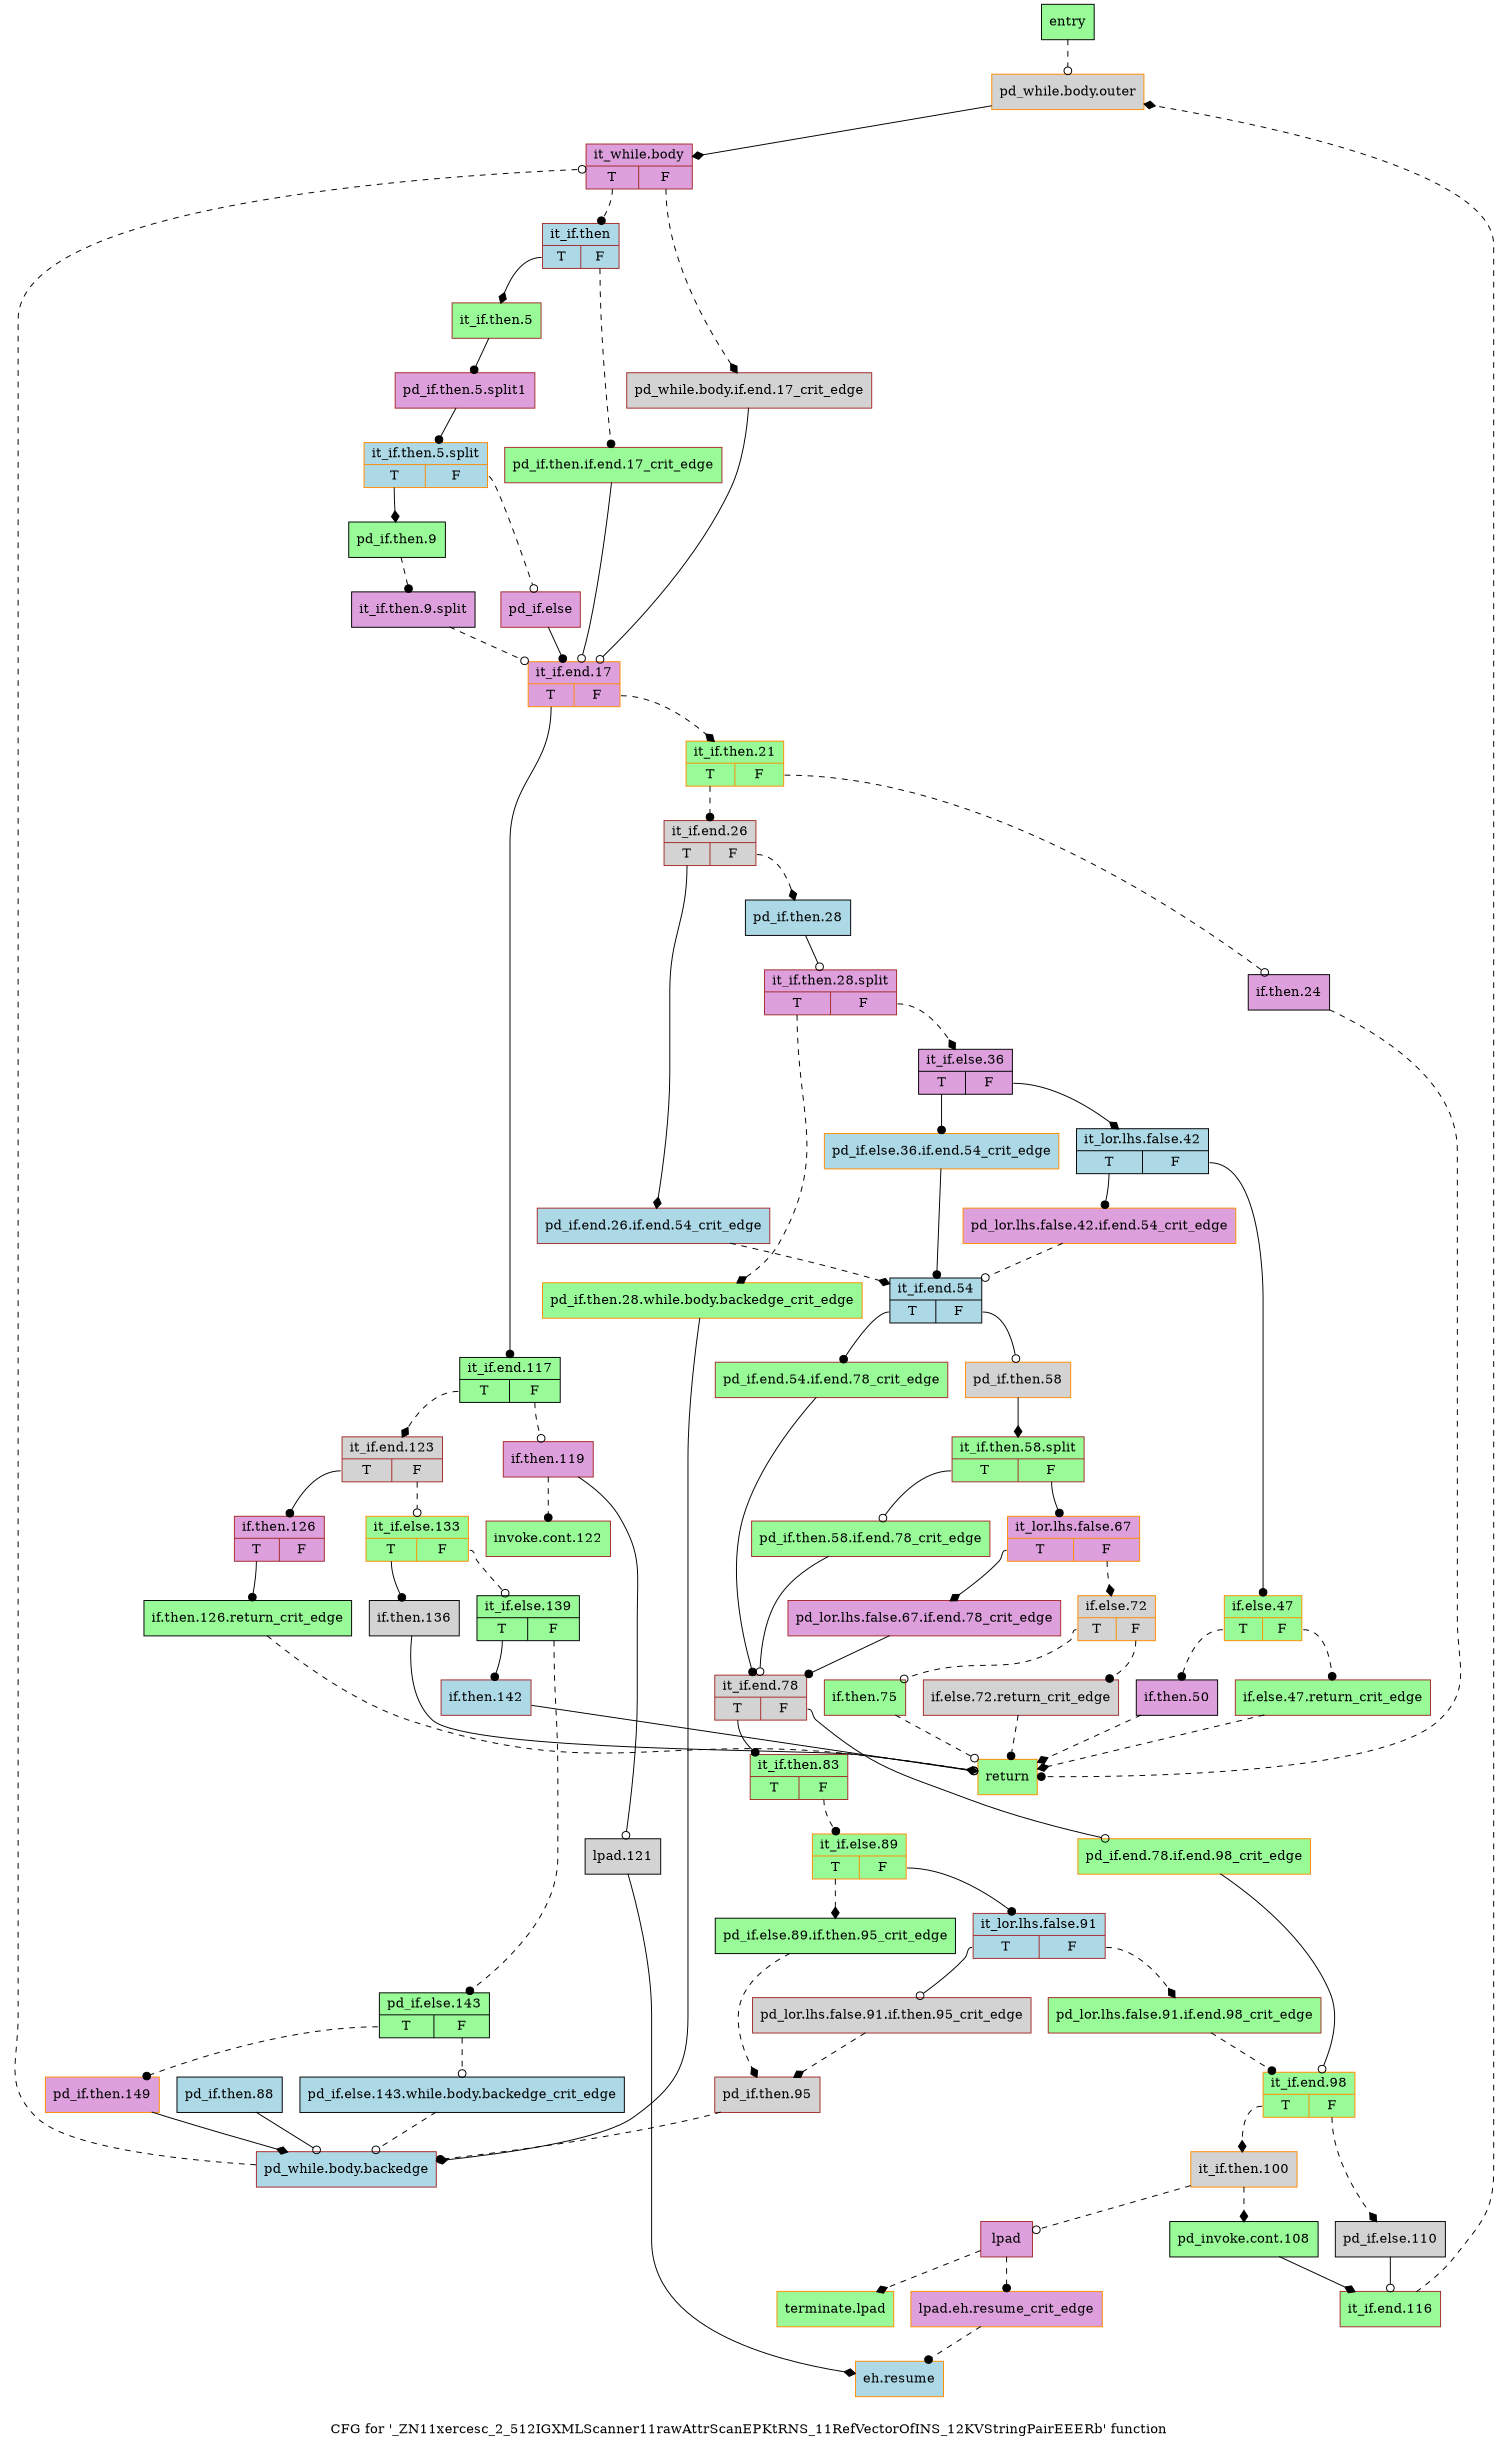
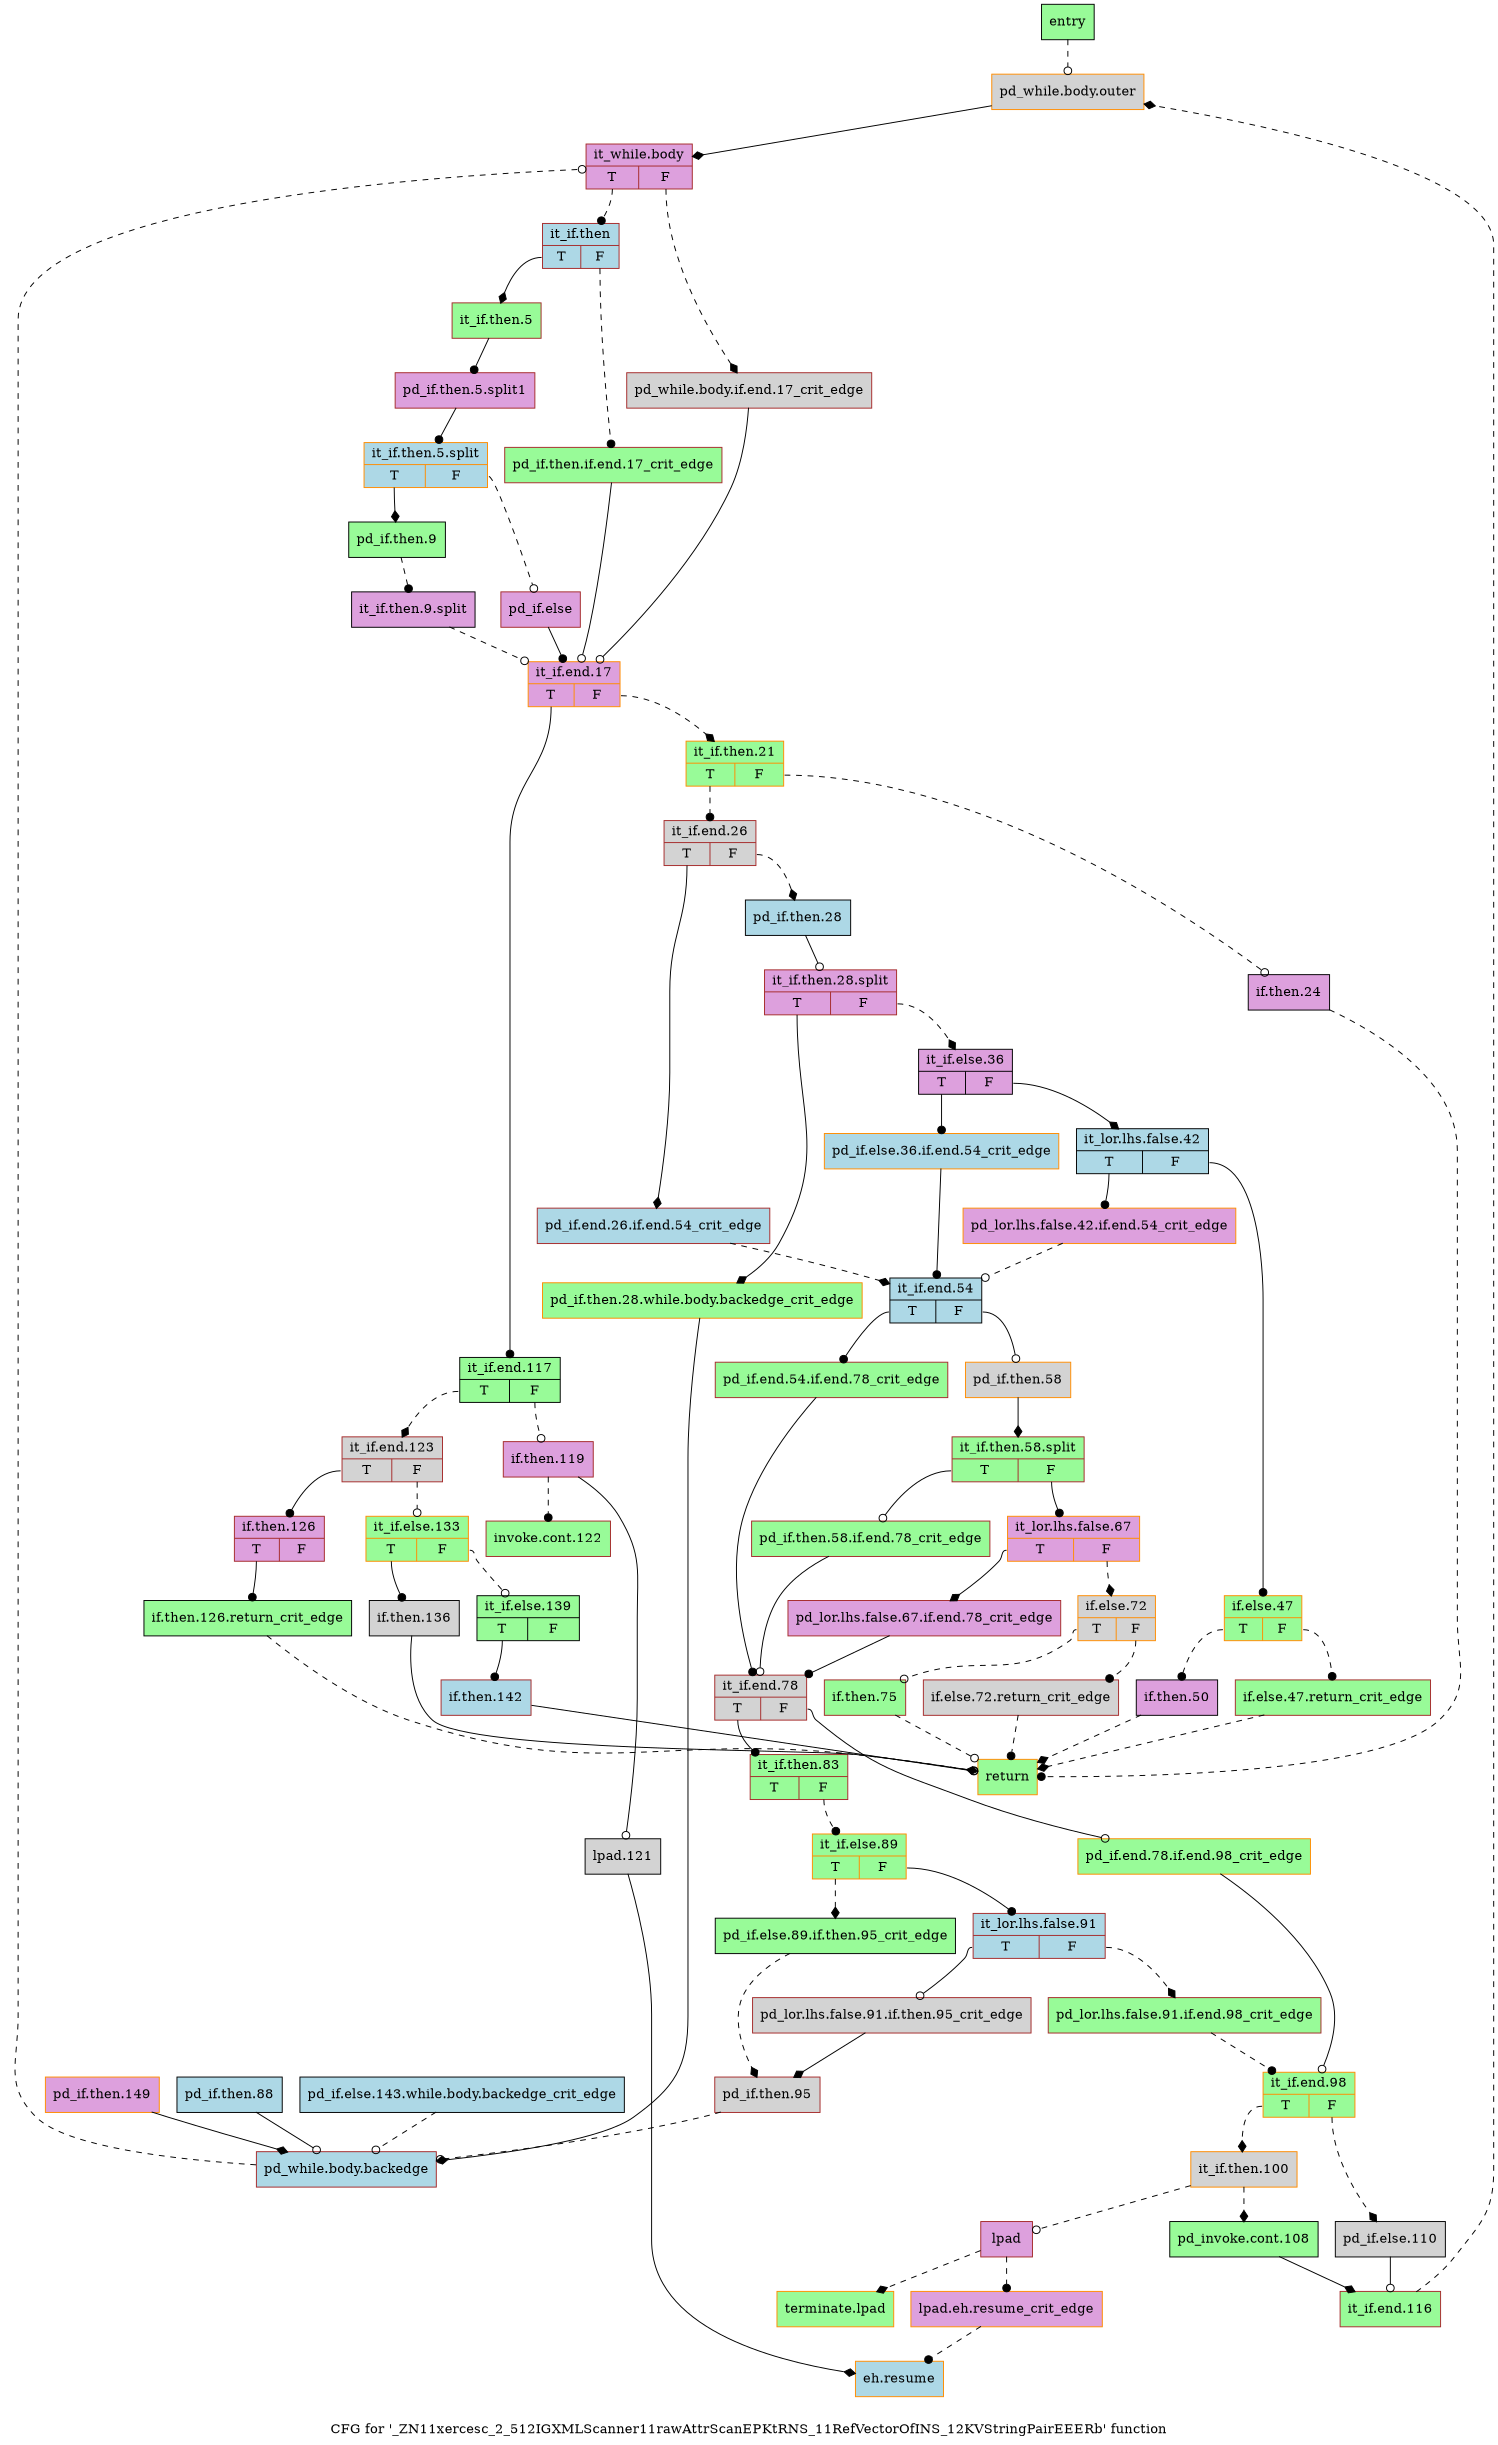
edge "it_if.then.28.split" -> "pd_if.then.28.while.body.backedge_crit_edge": style dashed -> solid
node "pd_if.else.143": removed
edge "pd_lor.lhs.false.91.if.then.95_crit_edge" -> "pd_if.then.95": style dashed -> solid
edge "pd_if.then.95" -> "pd_while.body.backedge": arrowhead dot -> odot
